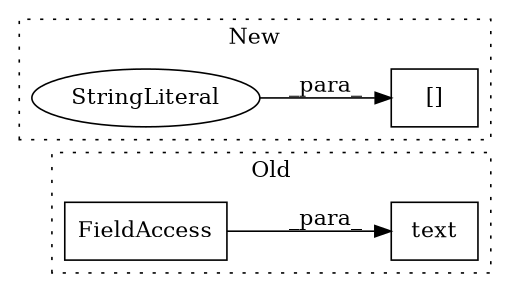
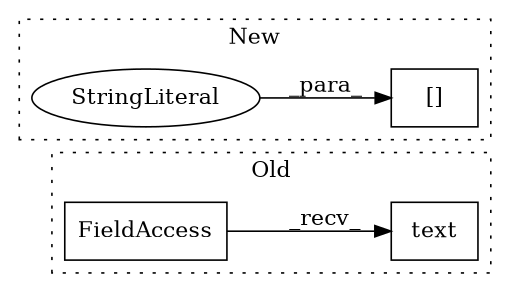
edge "FieldAccess" -> "text": label "_para_" -> "_recv_"
